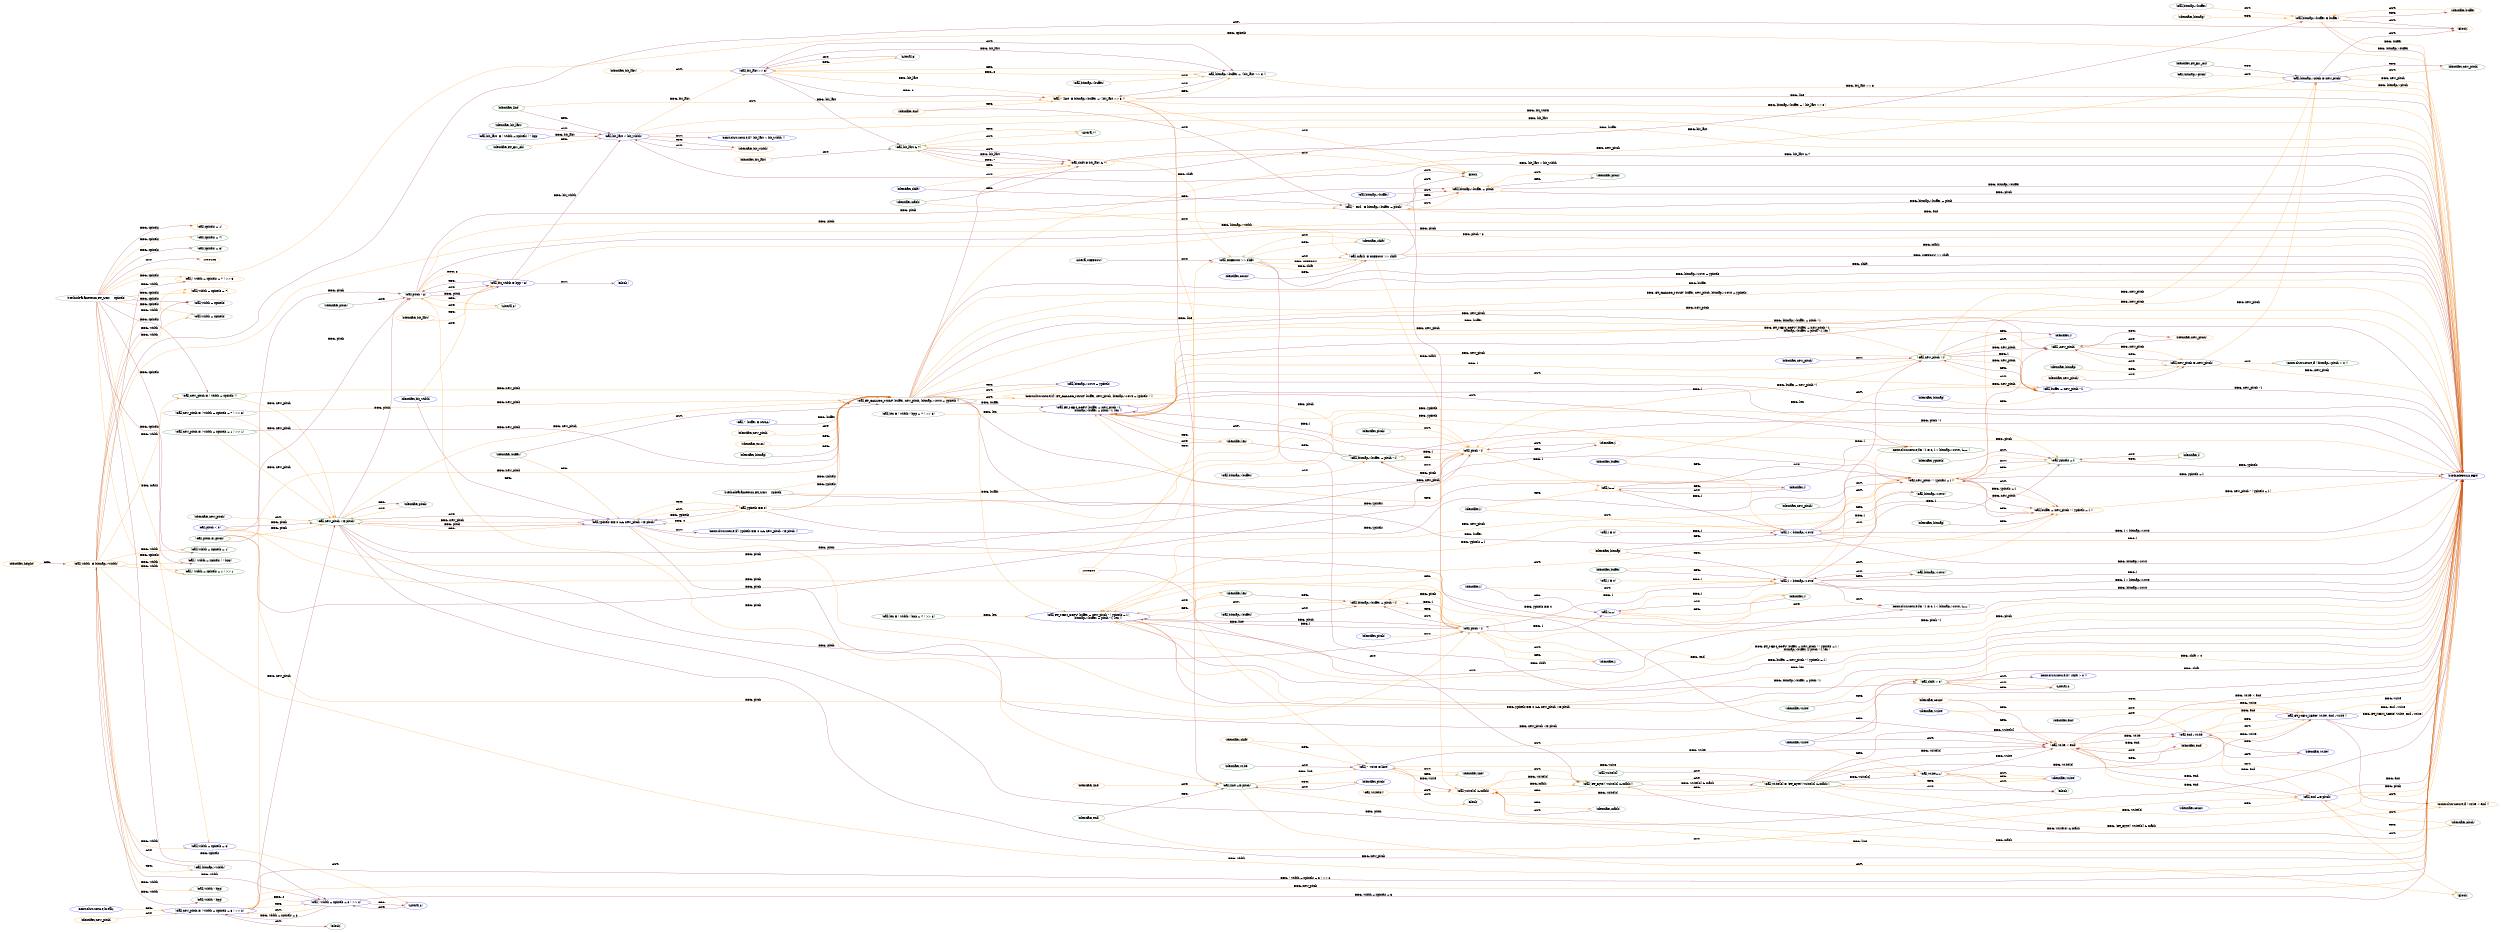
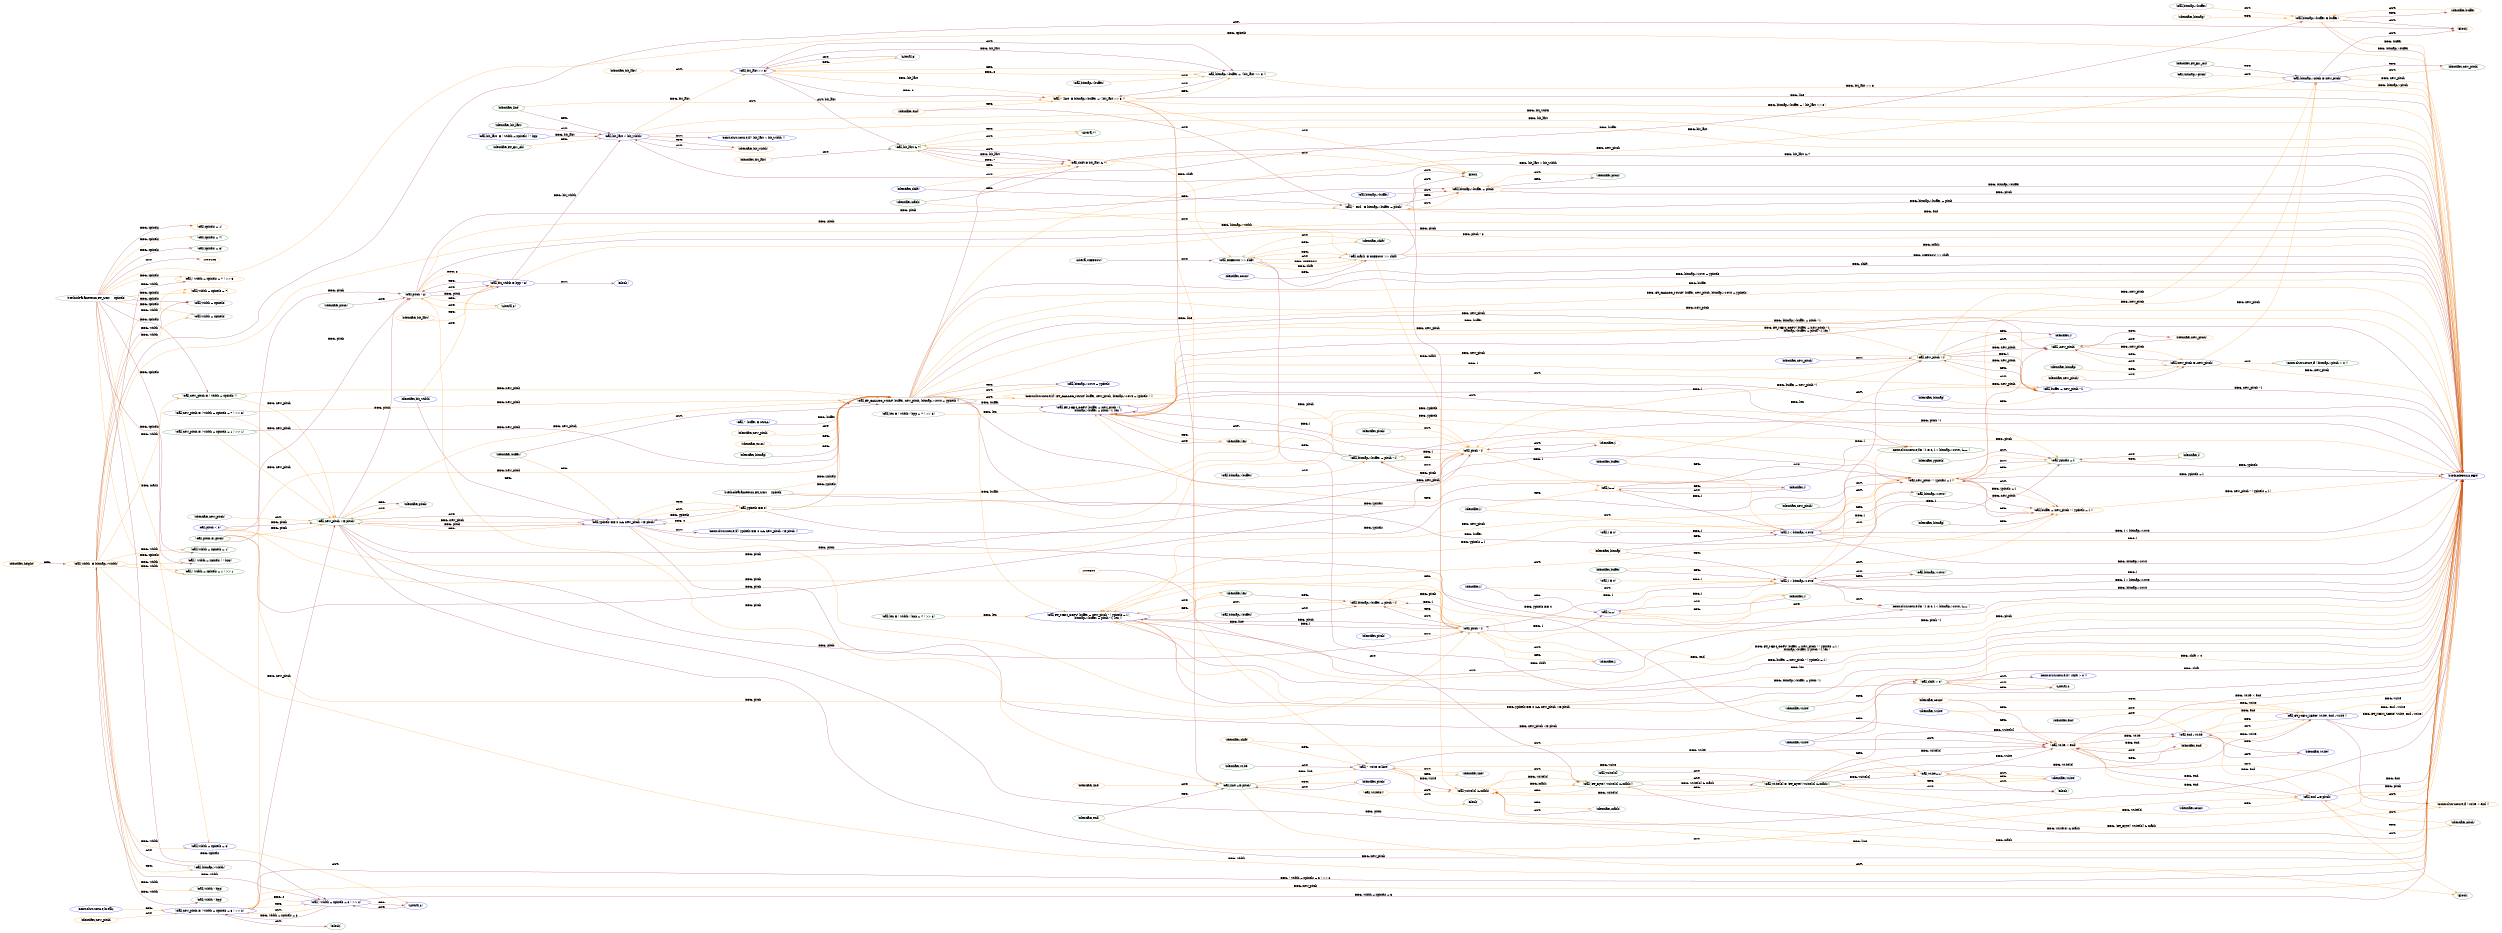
edge "(Call,bit_last >> 3)" -> "(Call,bit_last & 7)": label "DDG: bit_last" -> "AST: bit_last"
edge "1000300" -> "(Call,0xFF00U >> shift)": now "(Call,mask  = 0xFF00U >> shift)" -> "(Call,0xFF00U >> shift)"
